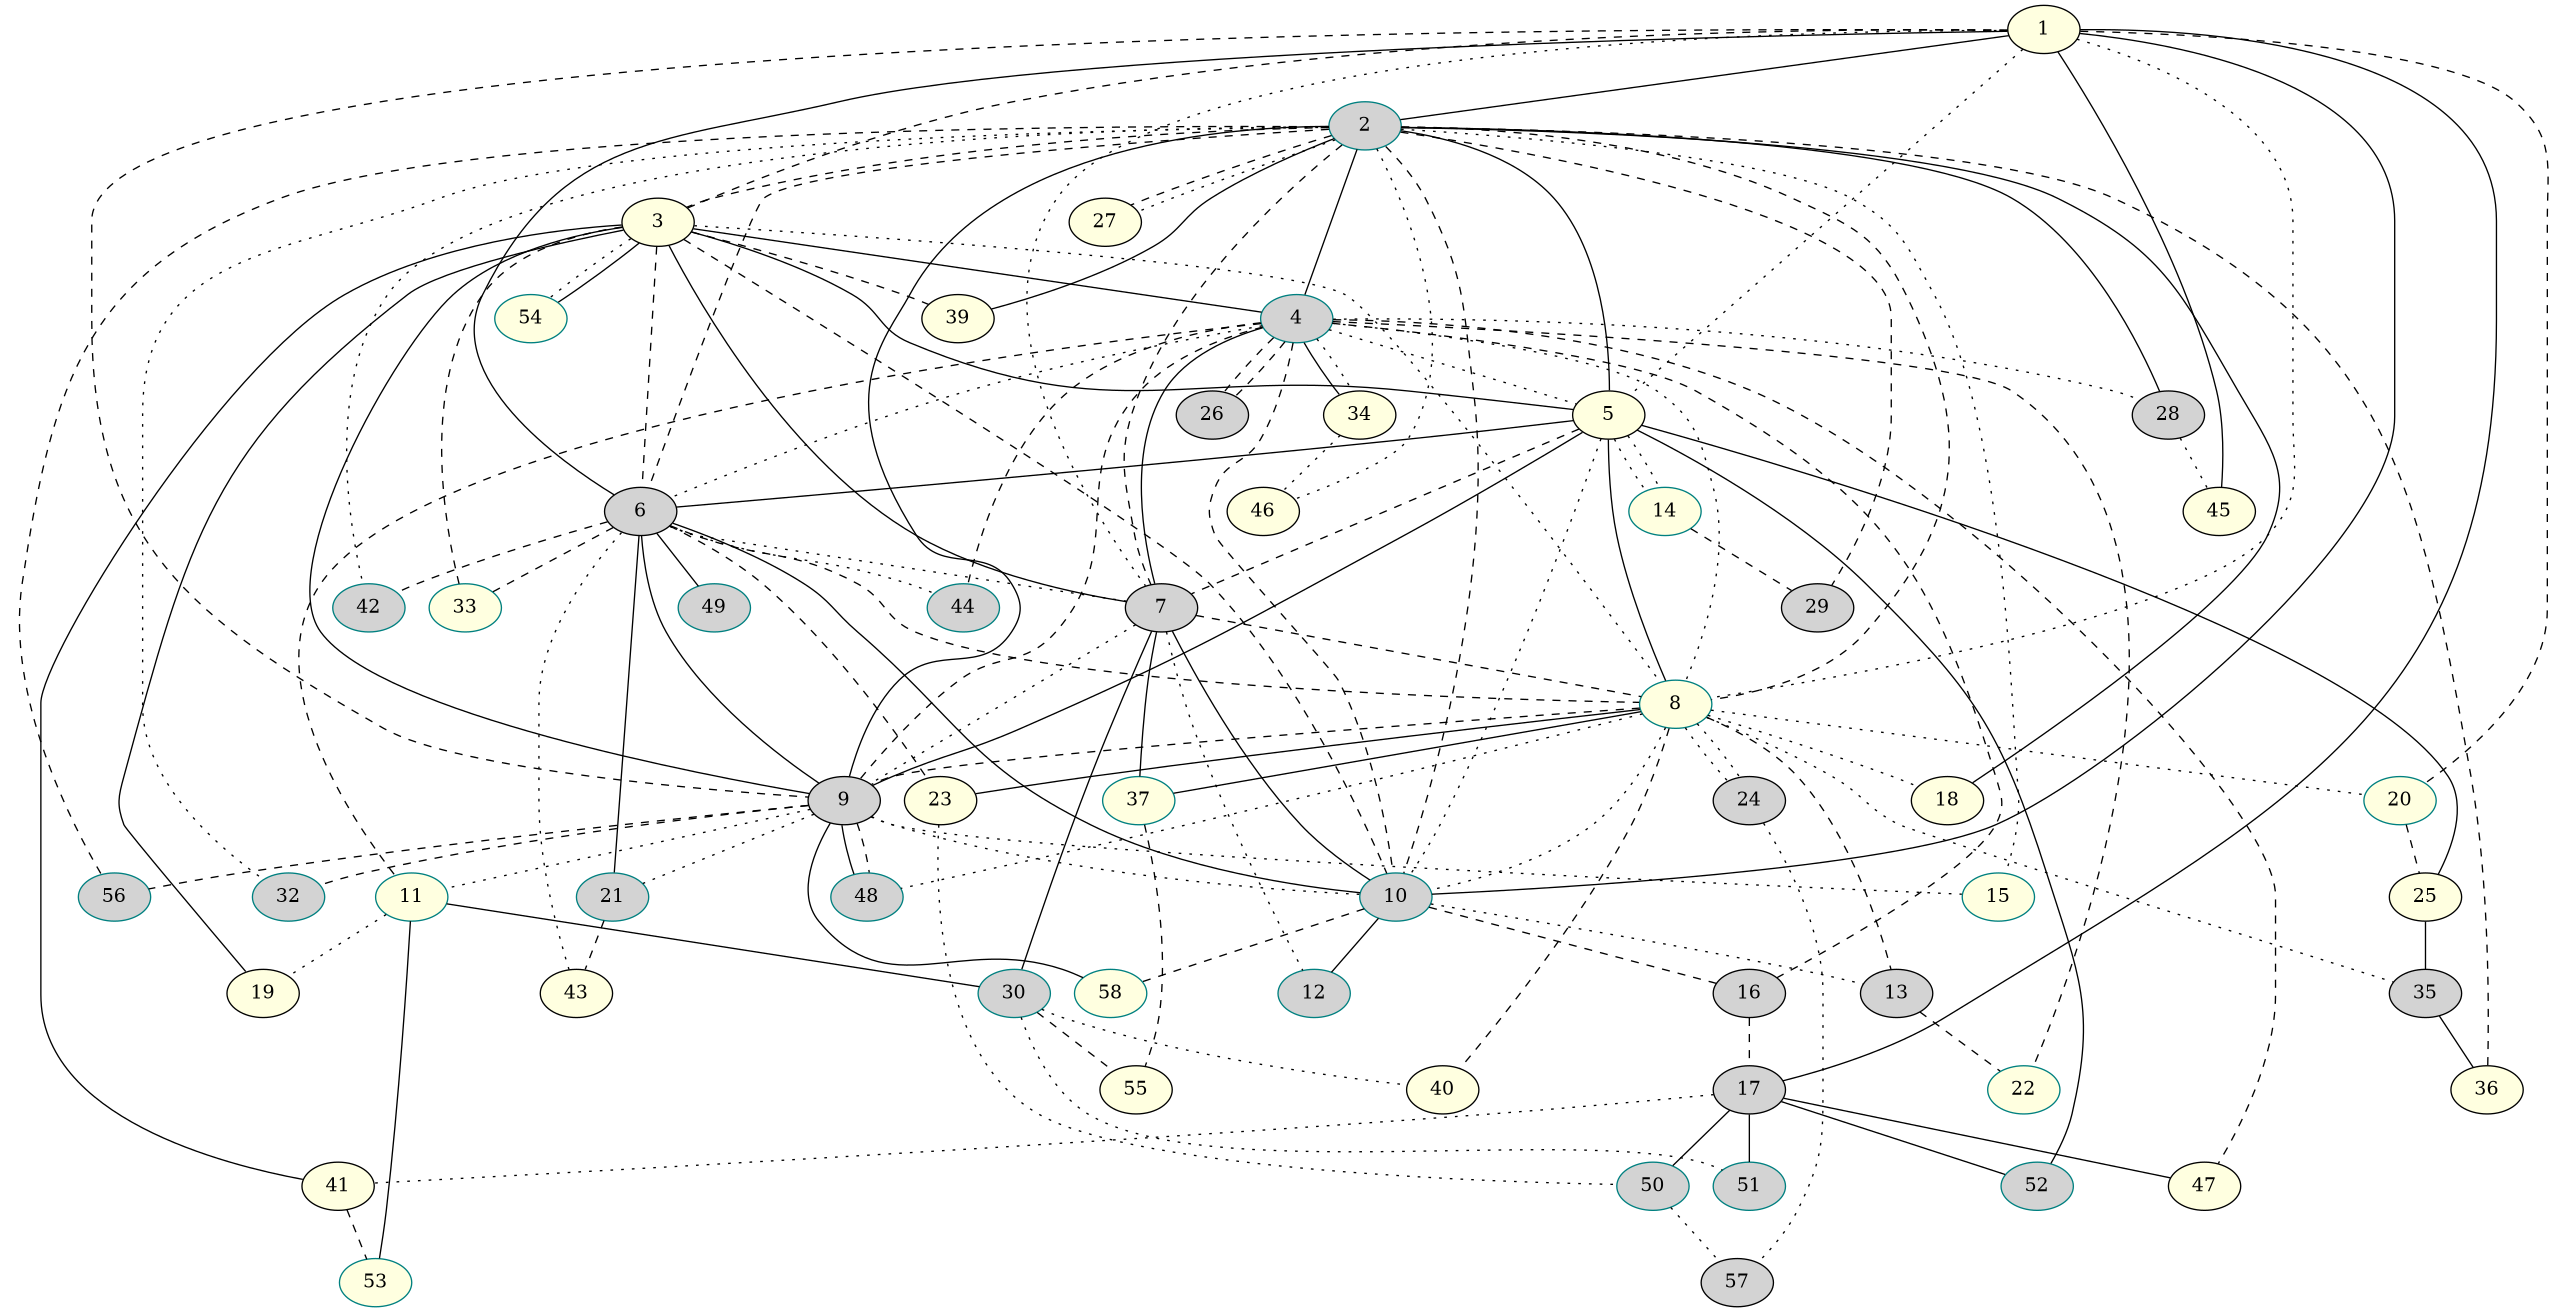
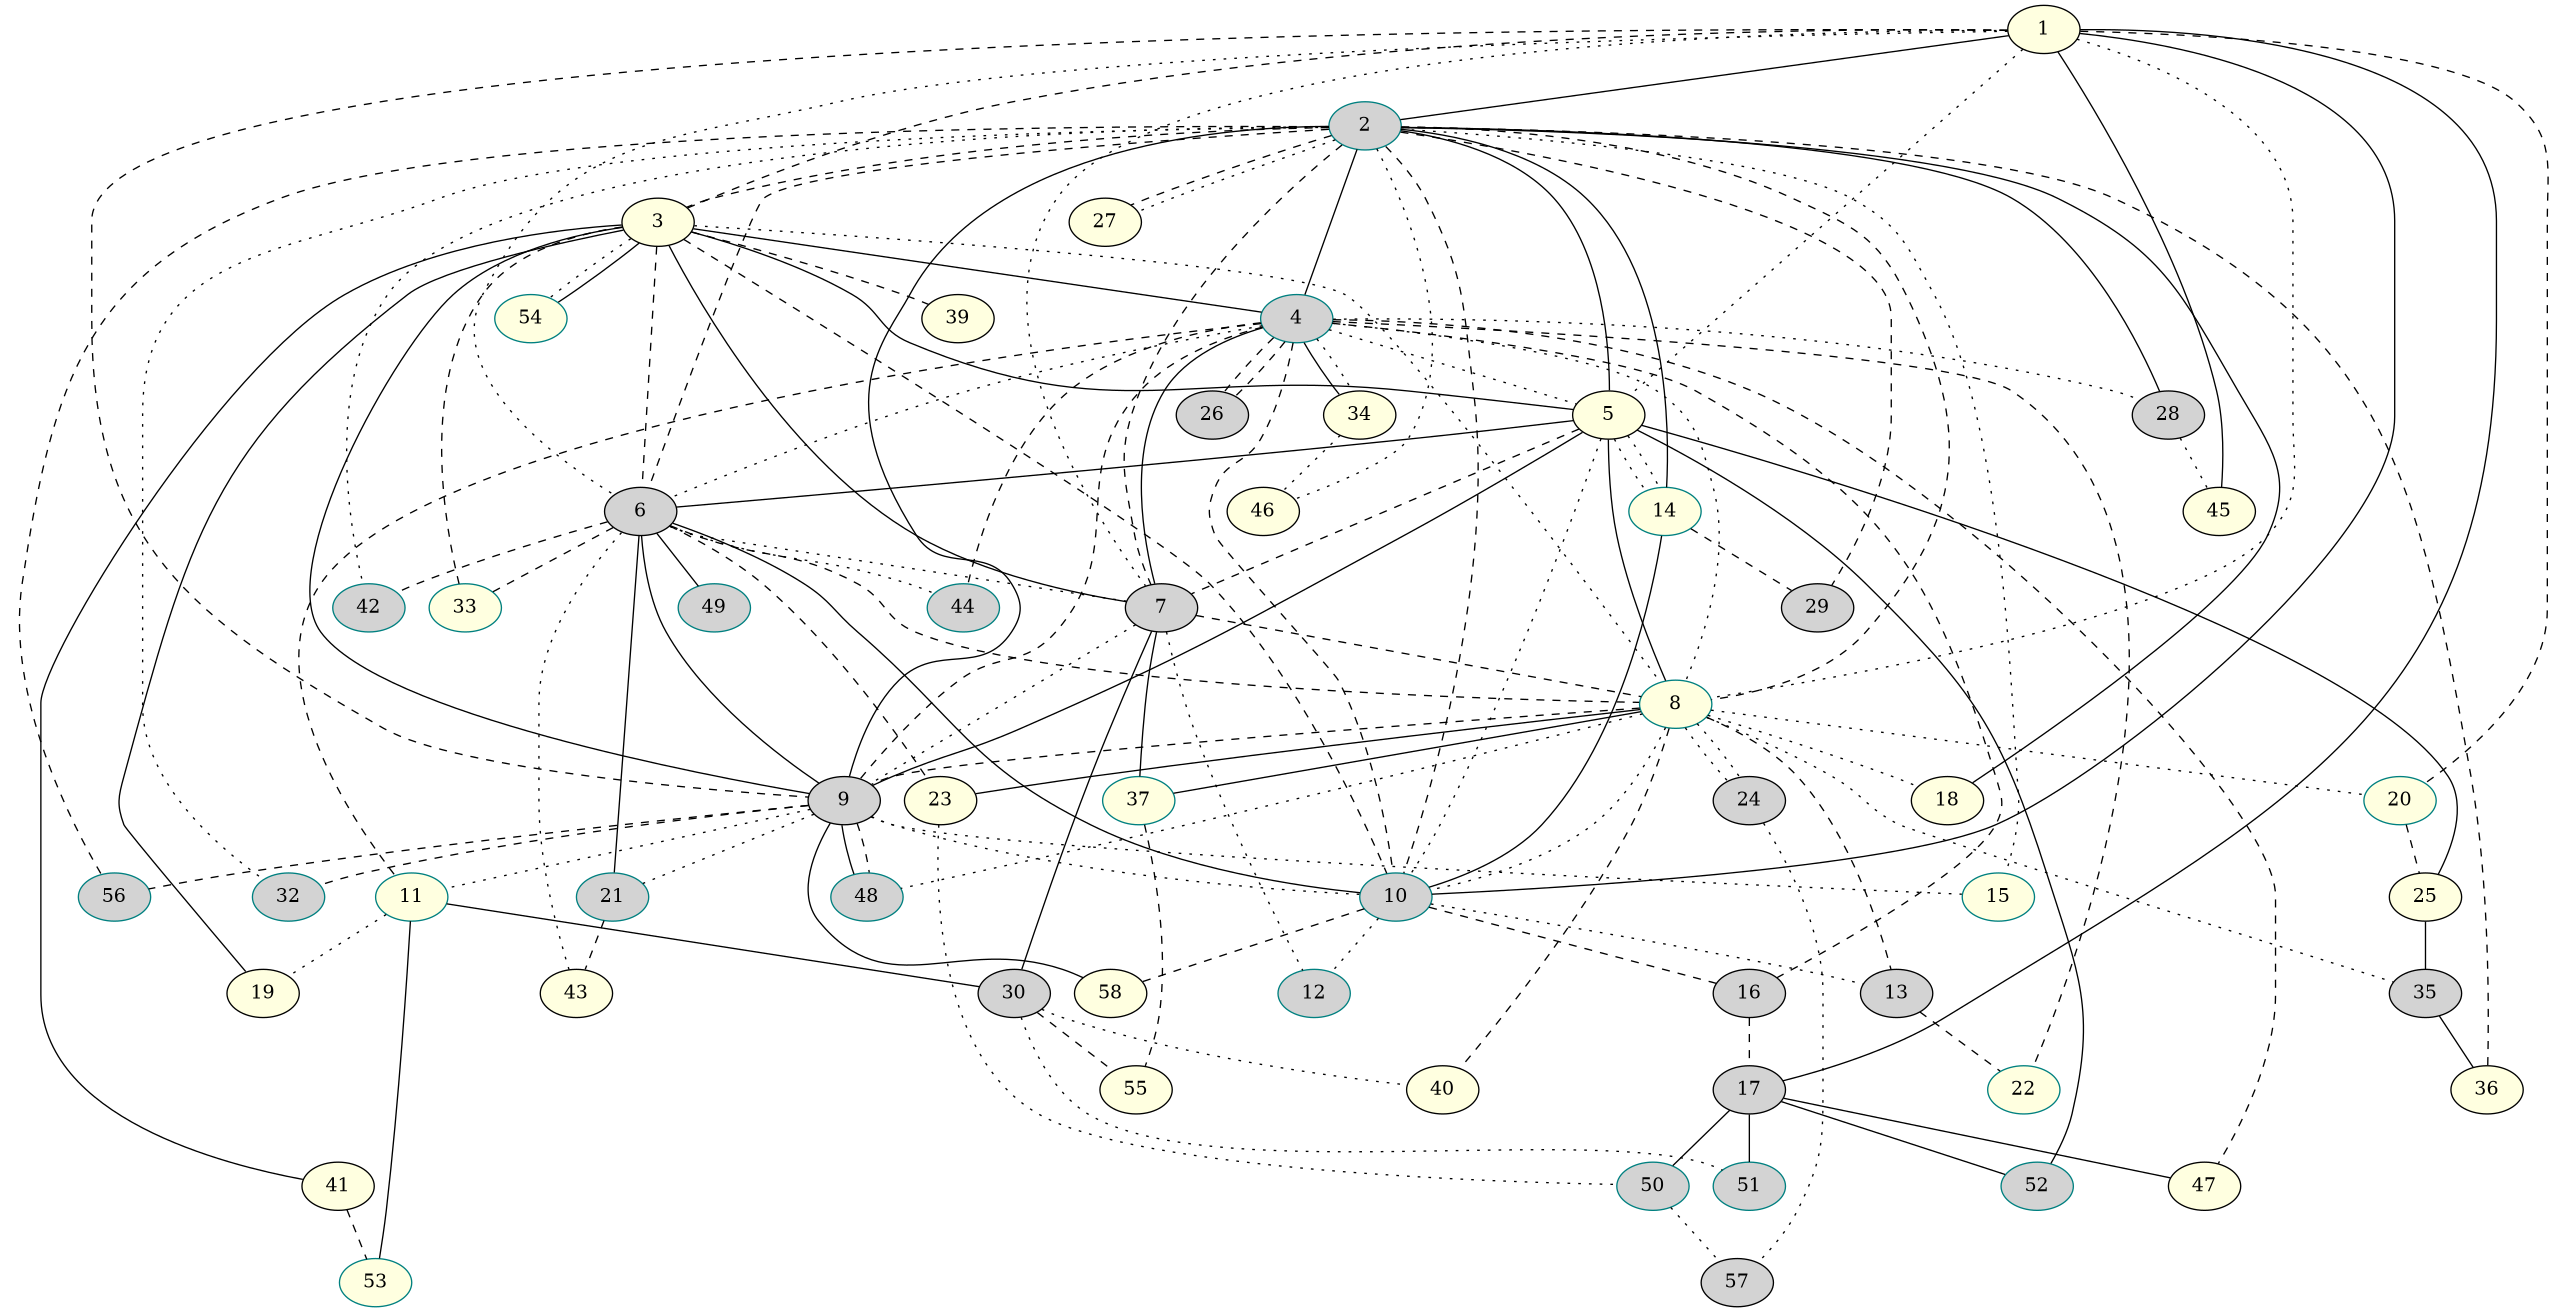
edge "1" -- "6": style solid -> dotted
edge "2" -- "39": now "2" -- "14"
edge "7" -- "10": now "14" -- "10"
edge "10" -- "12": style solid -> dotted
node "30": color teal -> black
node "58": color teal -> black
edge "17" -- "41": removed
